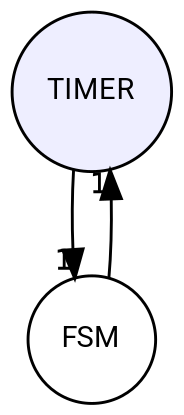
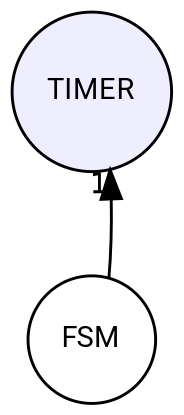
edge "TIMER" -> "FSM": removed
